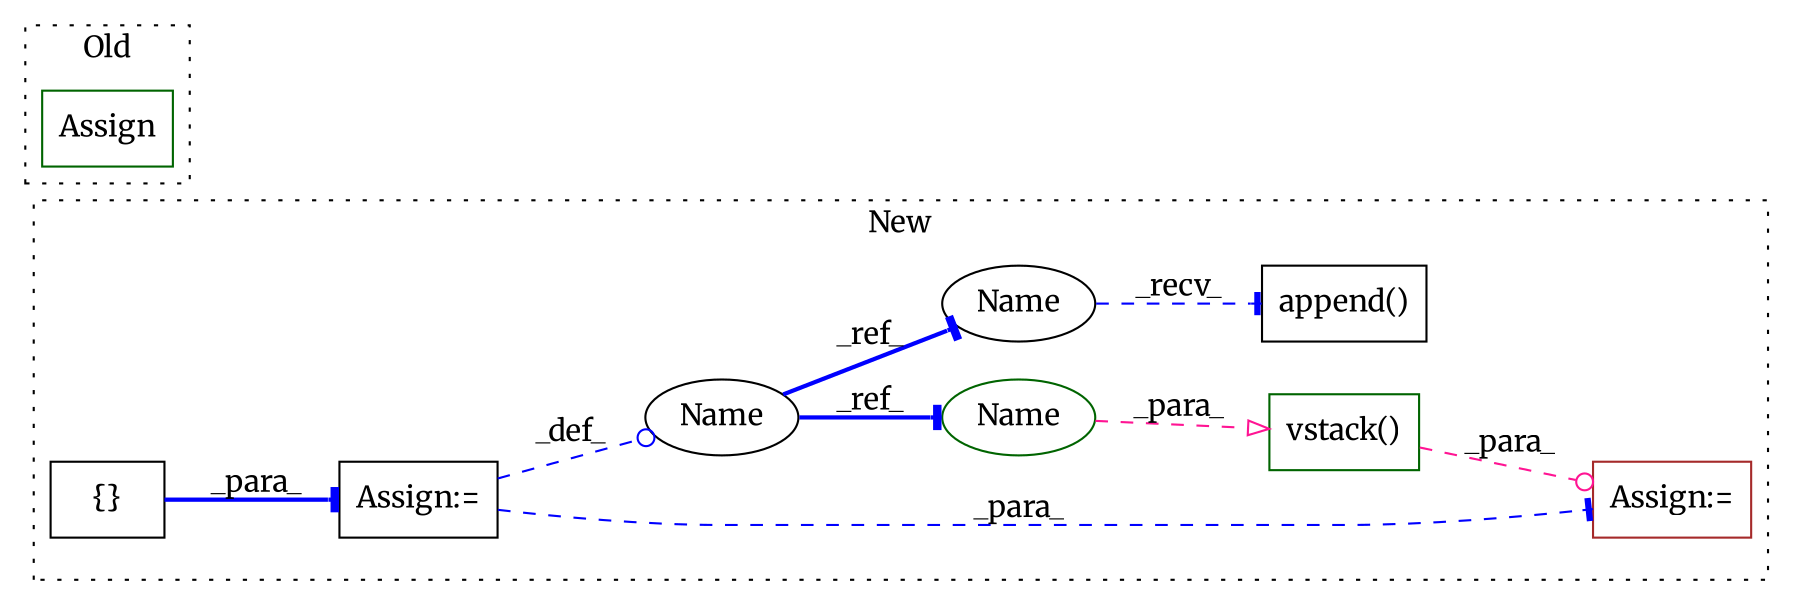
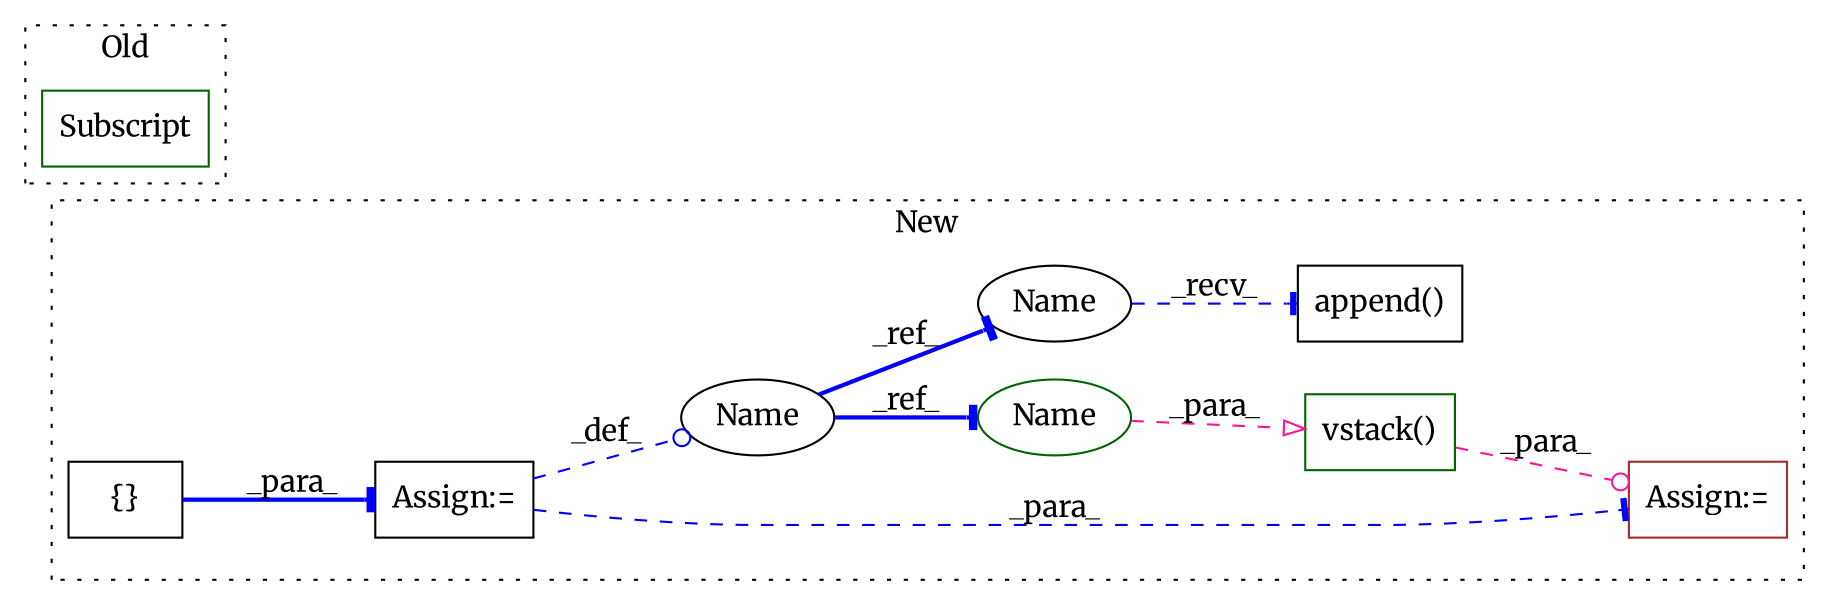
node "Assign": label "Assign" -> "Subscript"
